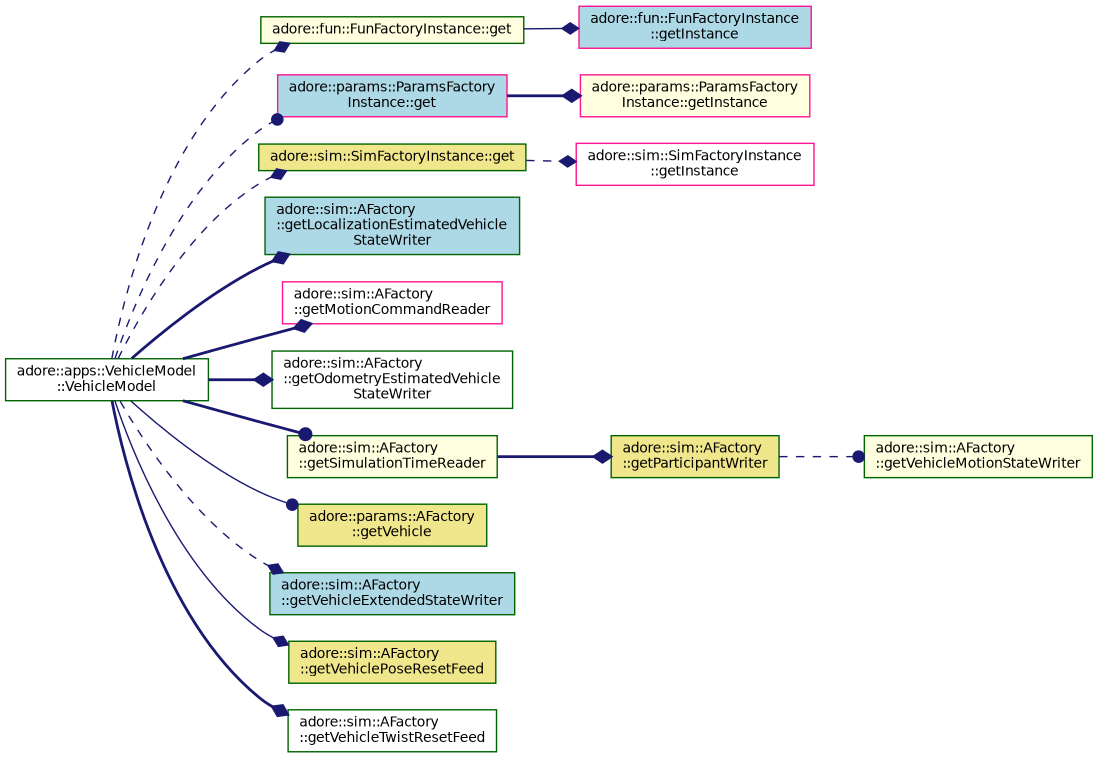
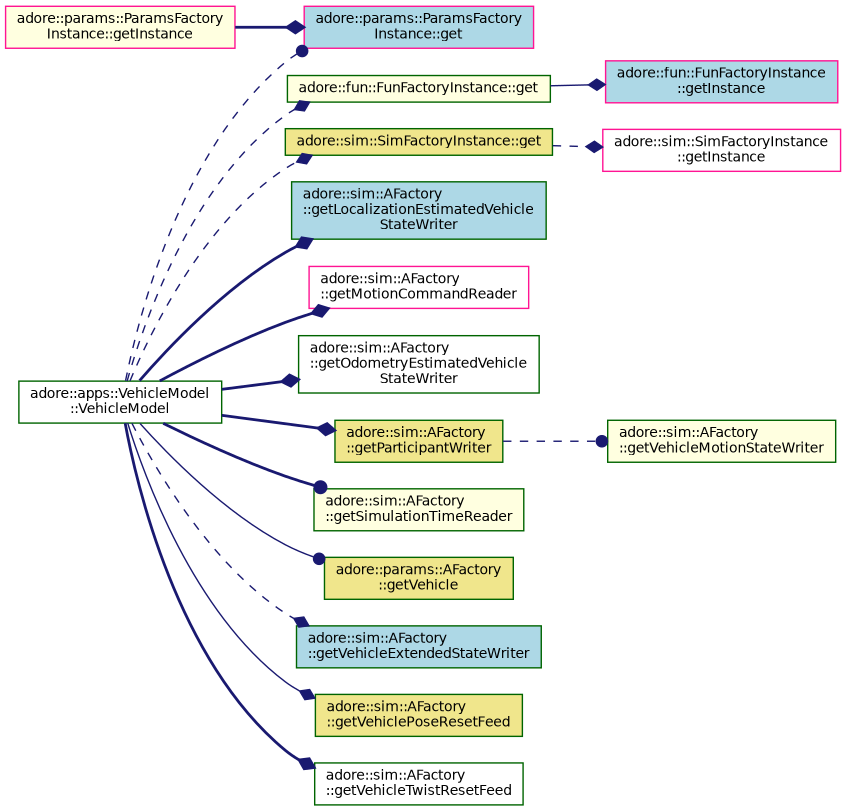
edge "adore::params::ParamsFactory Instance::get" -> "adore::params::ParamsFactory Instance::getInstance": reversed
edge "adore::sim::AFactory ::getSimulationTimeReader" -> "adore::sim::AFactory ::getParticipantWriter": now "adore::apps::VehicleModel ::VehicleModel" -> "adore::sim::AFactory ::getParticipantWriter"
